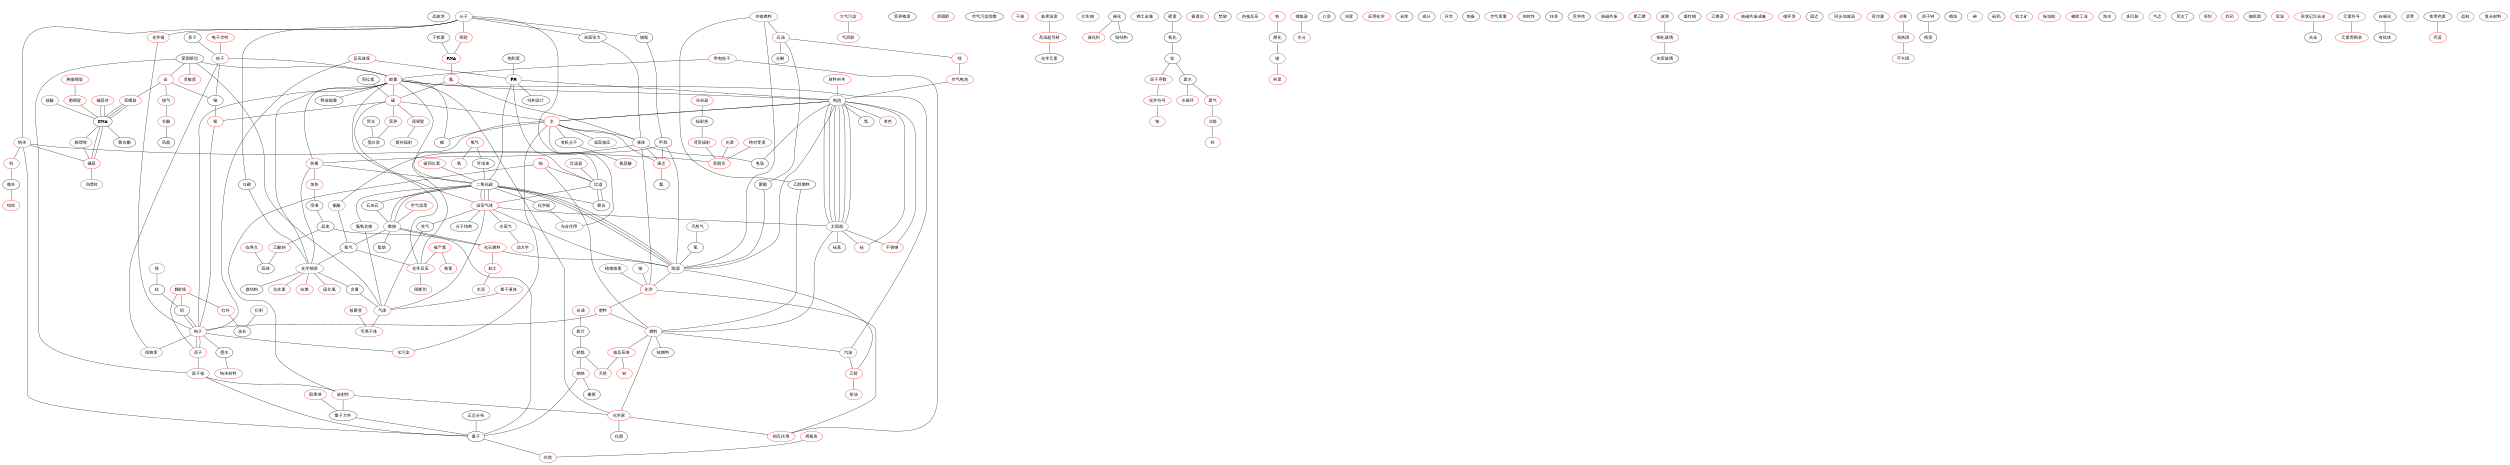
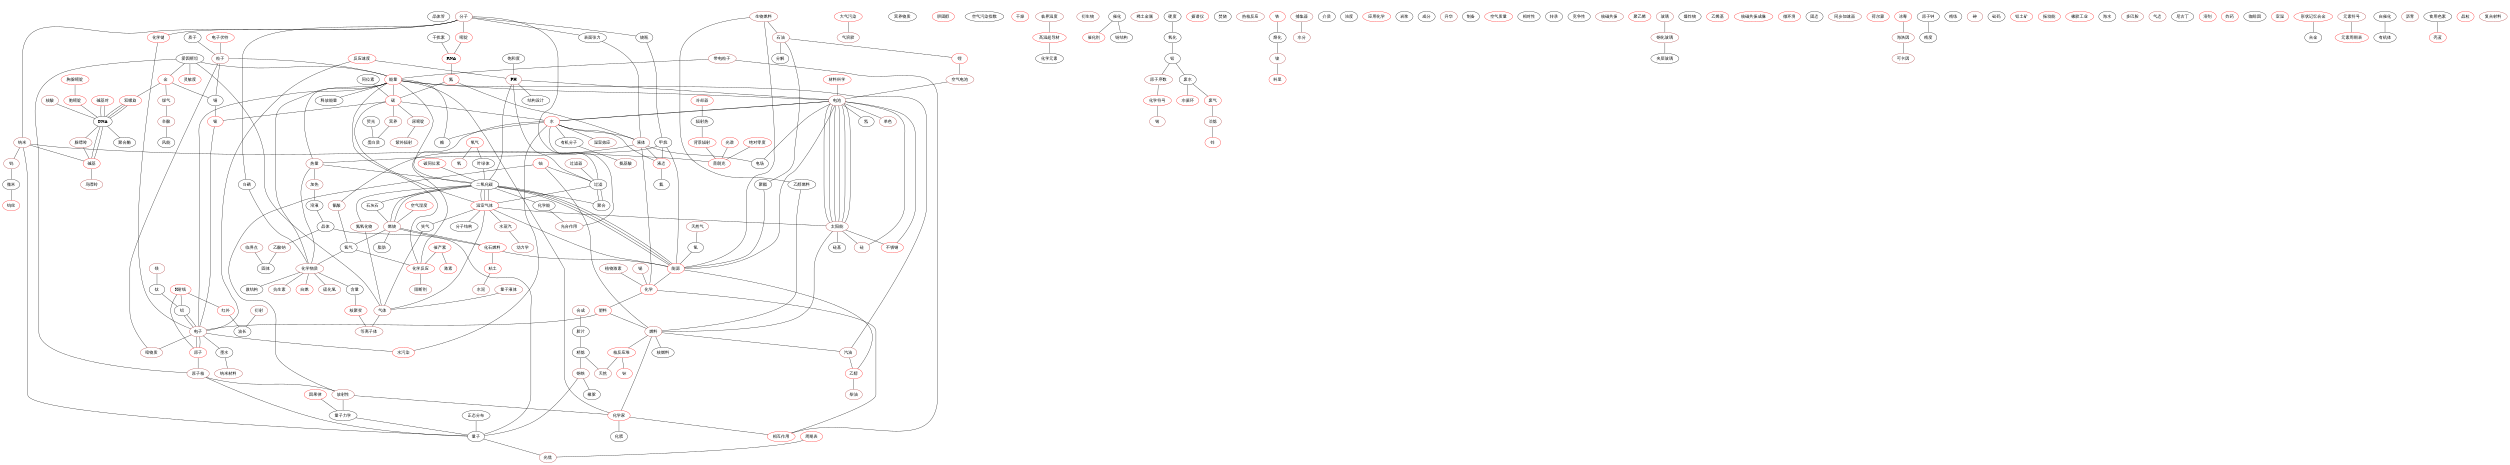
edge "含量" -- "气体": now "含量" -- "核聚变"
